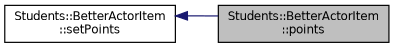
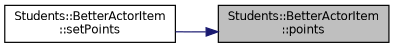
edge "Students::BetterActorItem ::points" -> "Students::BetterActorItem ::setPoints": reversed
